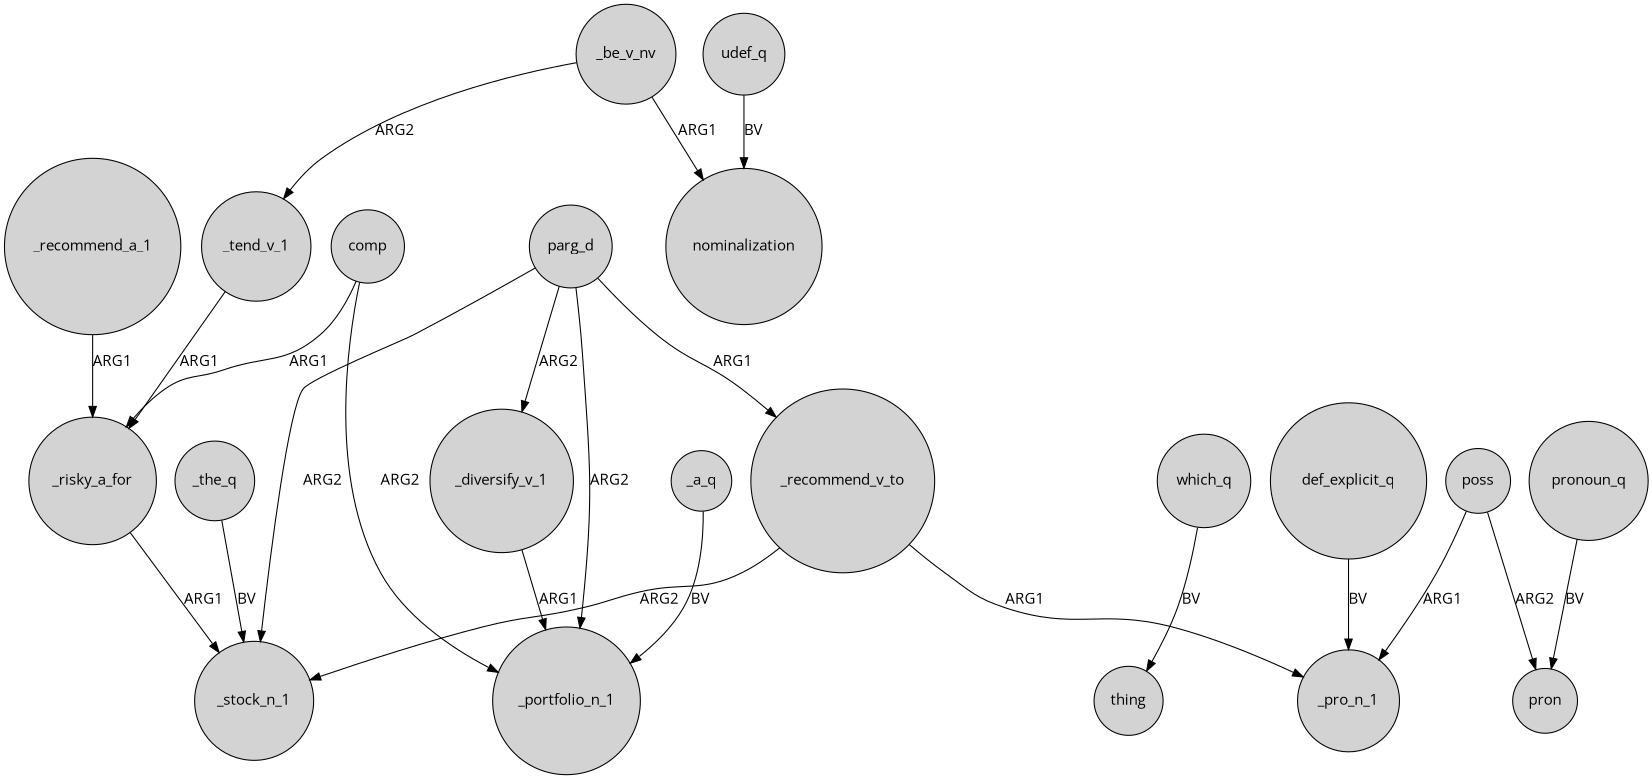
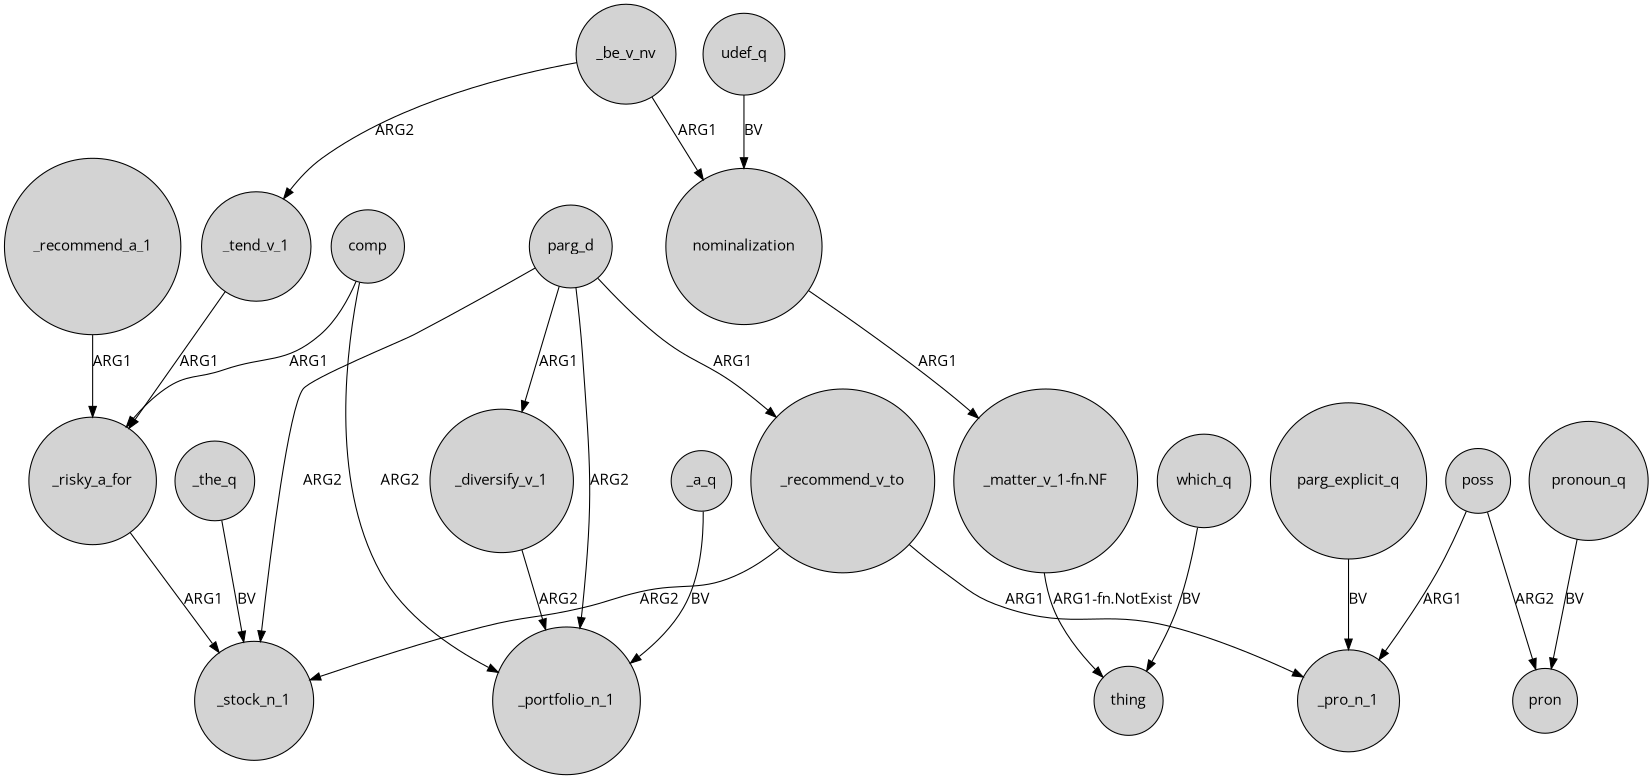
edge "parg_d" -> "_diversify_v_1": label "ARG2" -> "ARG1"
node "_matter_v_1-fn.NF": added
node "def_explicit_q": label "def_explicit_q" -> "parg_explicit_q"
edge "_diversify_v_1" -> "_portfolio_n_1": label "ARG1" -> "ARG2"
